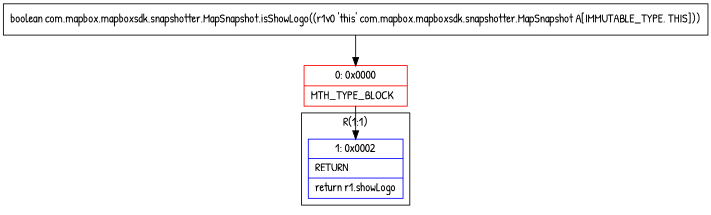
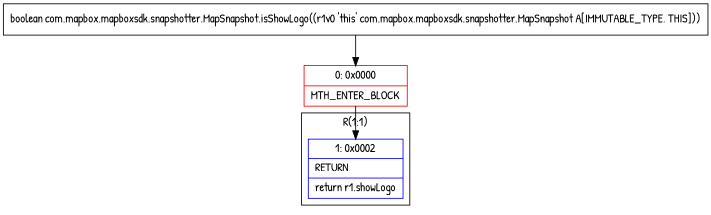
node "0: 0x0000": text "MTH_TYPE_BLOCK" -> "MTH_ENTER_BLOCK"
